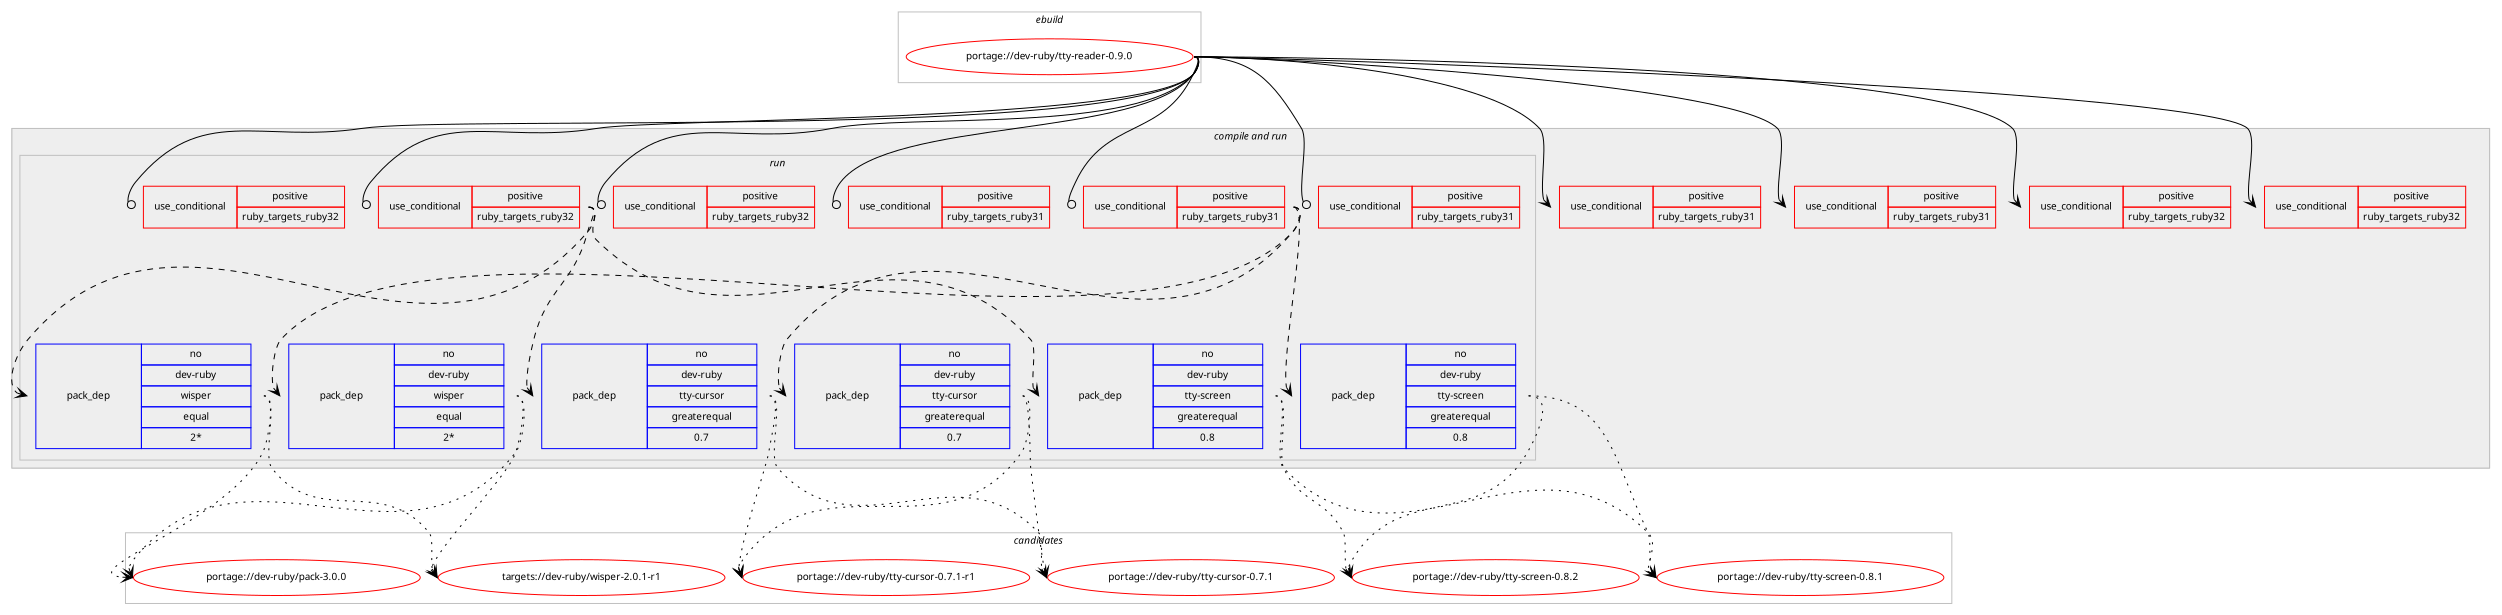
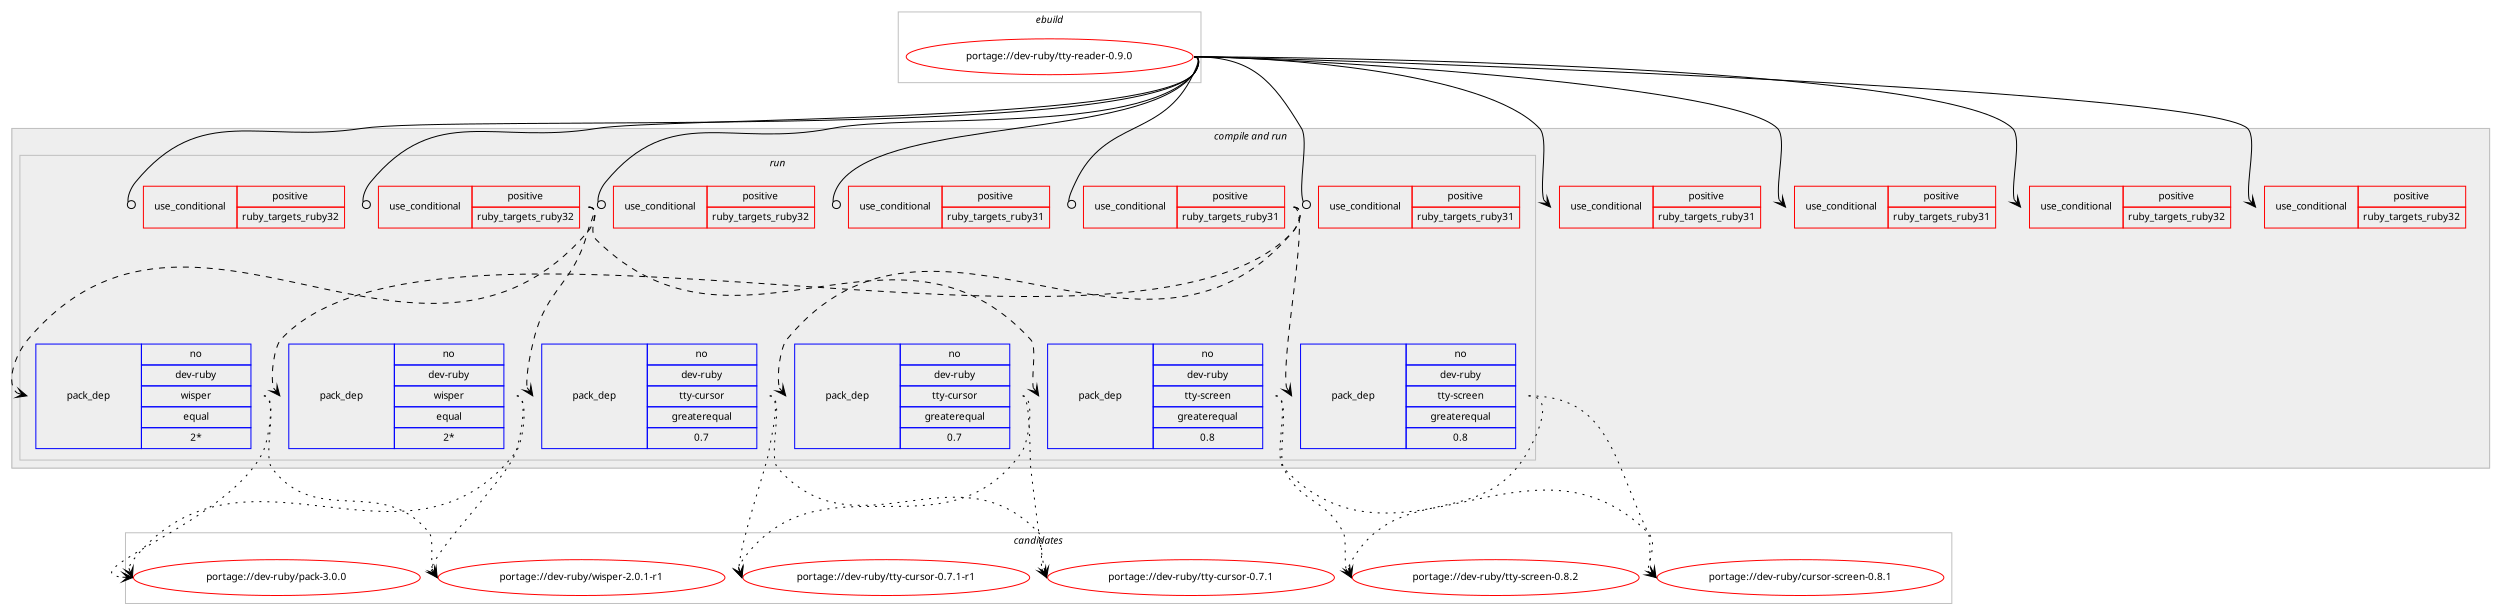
node "targets://dev-ruby/wisper-2.0.1-r1": label "targets://dev-ruby/wisper-2.0.1-r1" -> "portage://dev-ruby/wisper-2.0.1-r1"
node "portage://dev-ruby/tty-screen-0.8.1": label "portage://dev-ruby/tty-screen-0.8.1" -> "portage://dev-ruby/cursor-screen-0.8.1"
